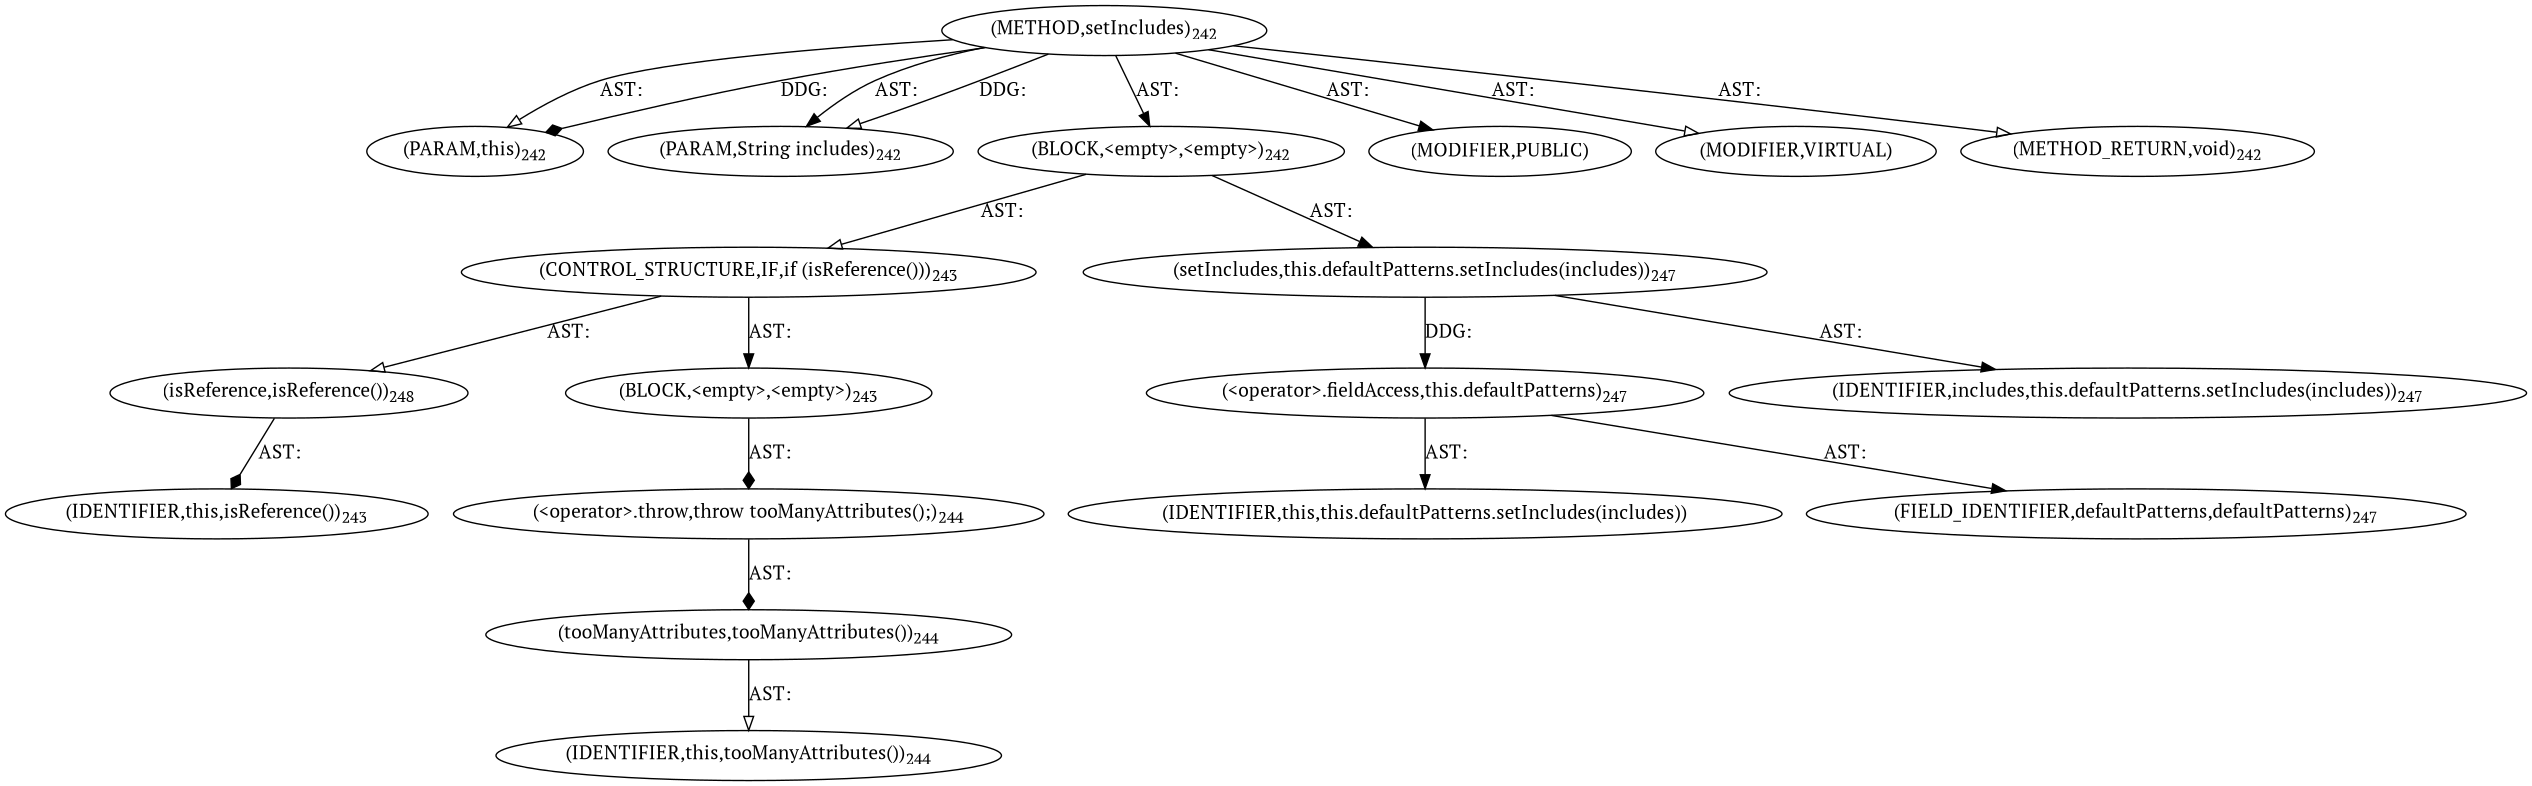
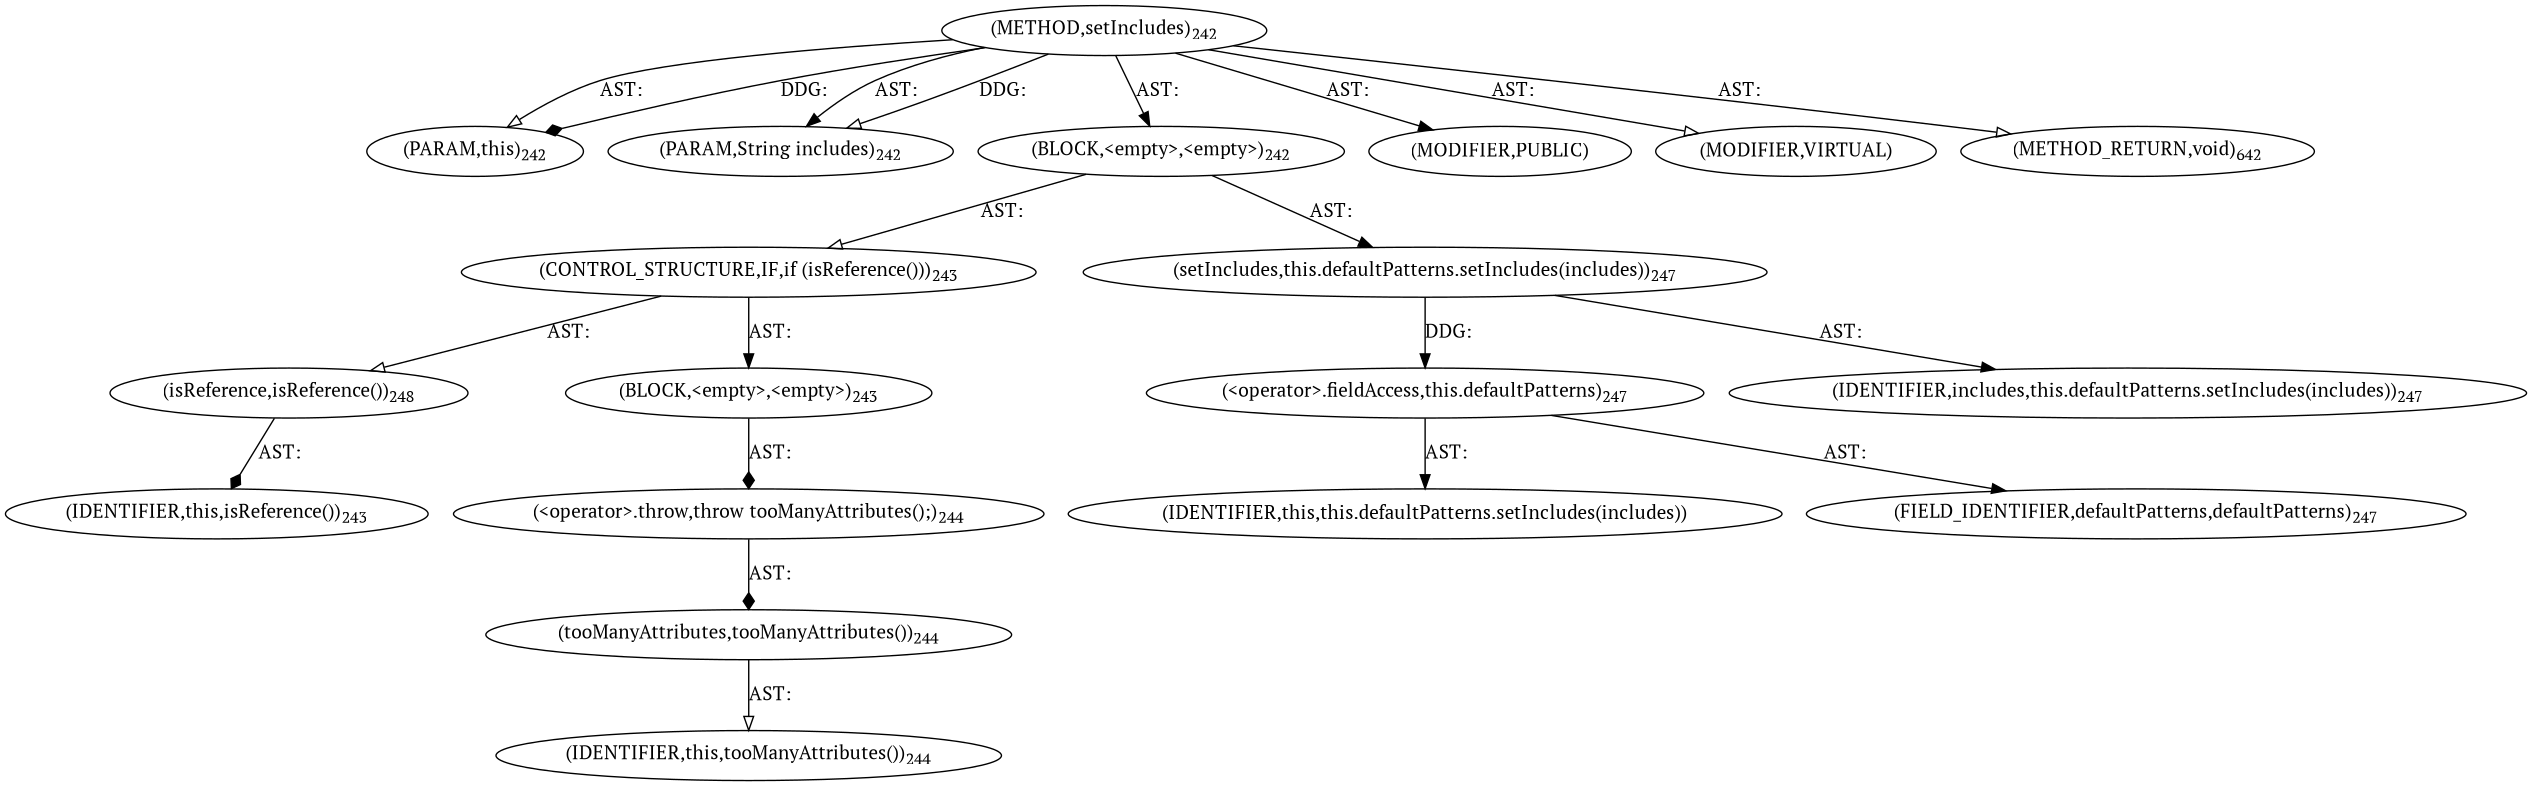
node "(METHOD_RETURN,void)": text "242" -> "642"
